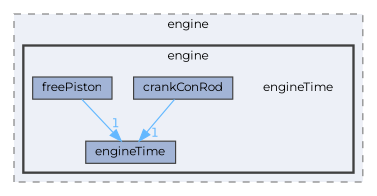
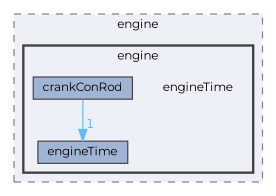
node "freePiston": removed
